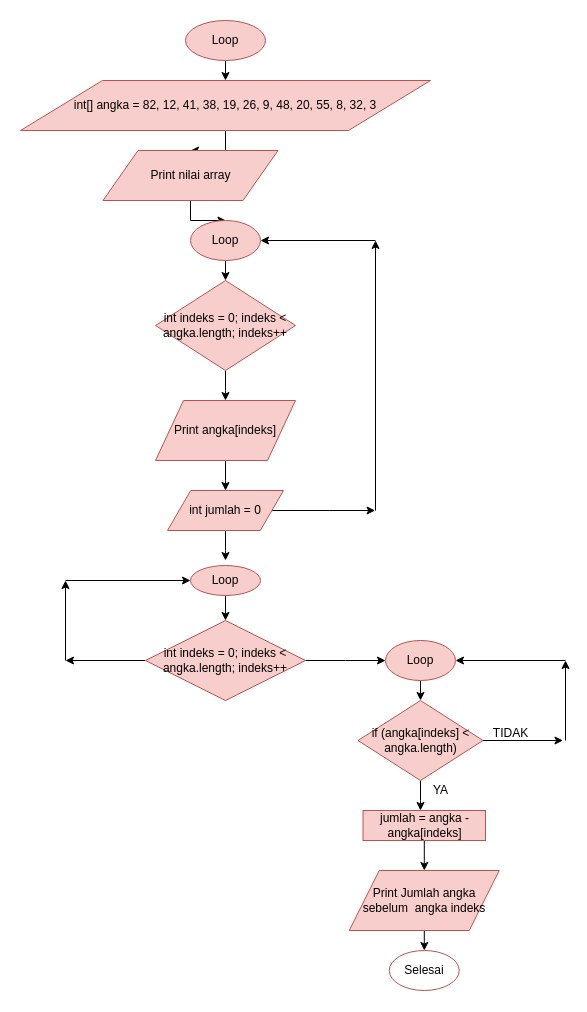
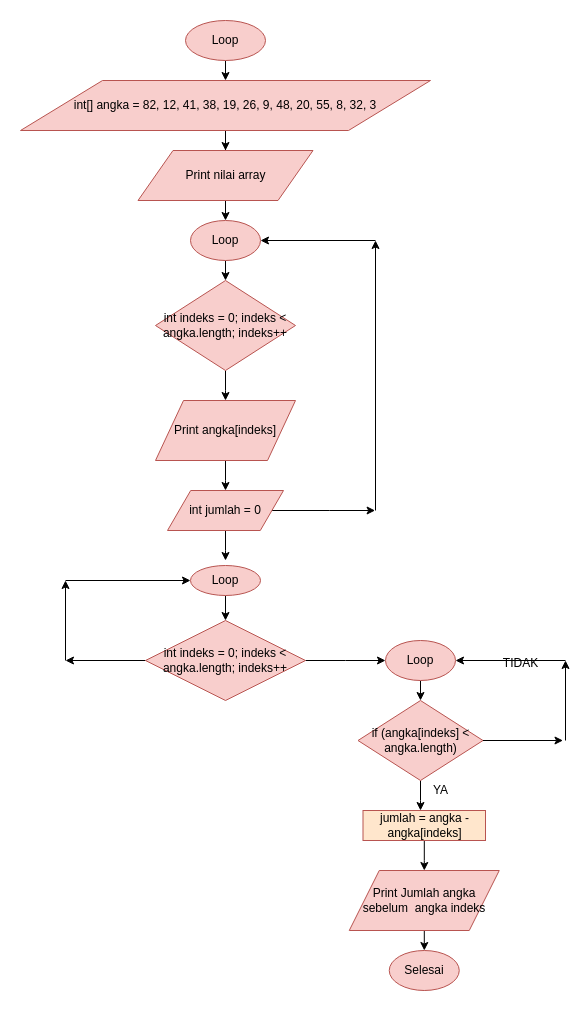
node "Print nilai array": moved (191, 176) -> (226, 176)
node "TIDAK": moved (511, 734) -> (521, 664)
node "jumlah = angka - angka[indeks]": fillcolor #f8cecc -> #ffe6cc
node "Selesai": fillcolor #ffffff -> #f8cecc
